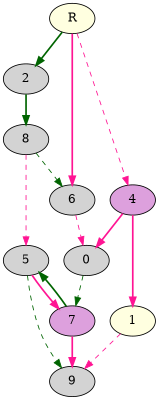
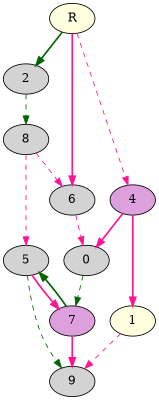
edge "2" -> "8": style bold -> dashed
edge "8" -> "6": color darkgreen -> deeppink
